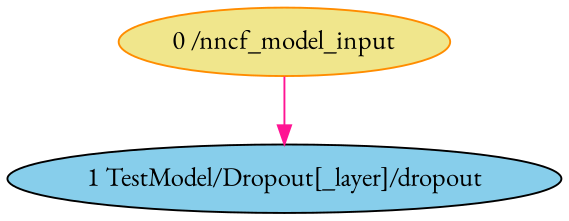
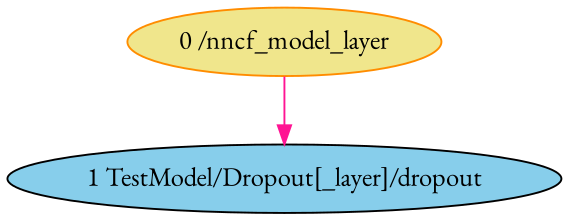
node "0 /nncf_model_input": label "0 /nncf_model_input" -> "0 /nncf_model_layer"
